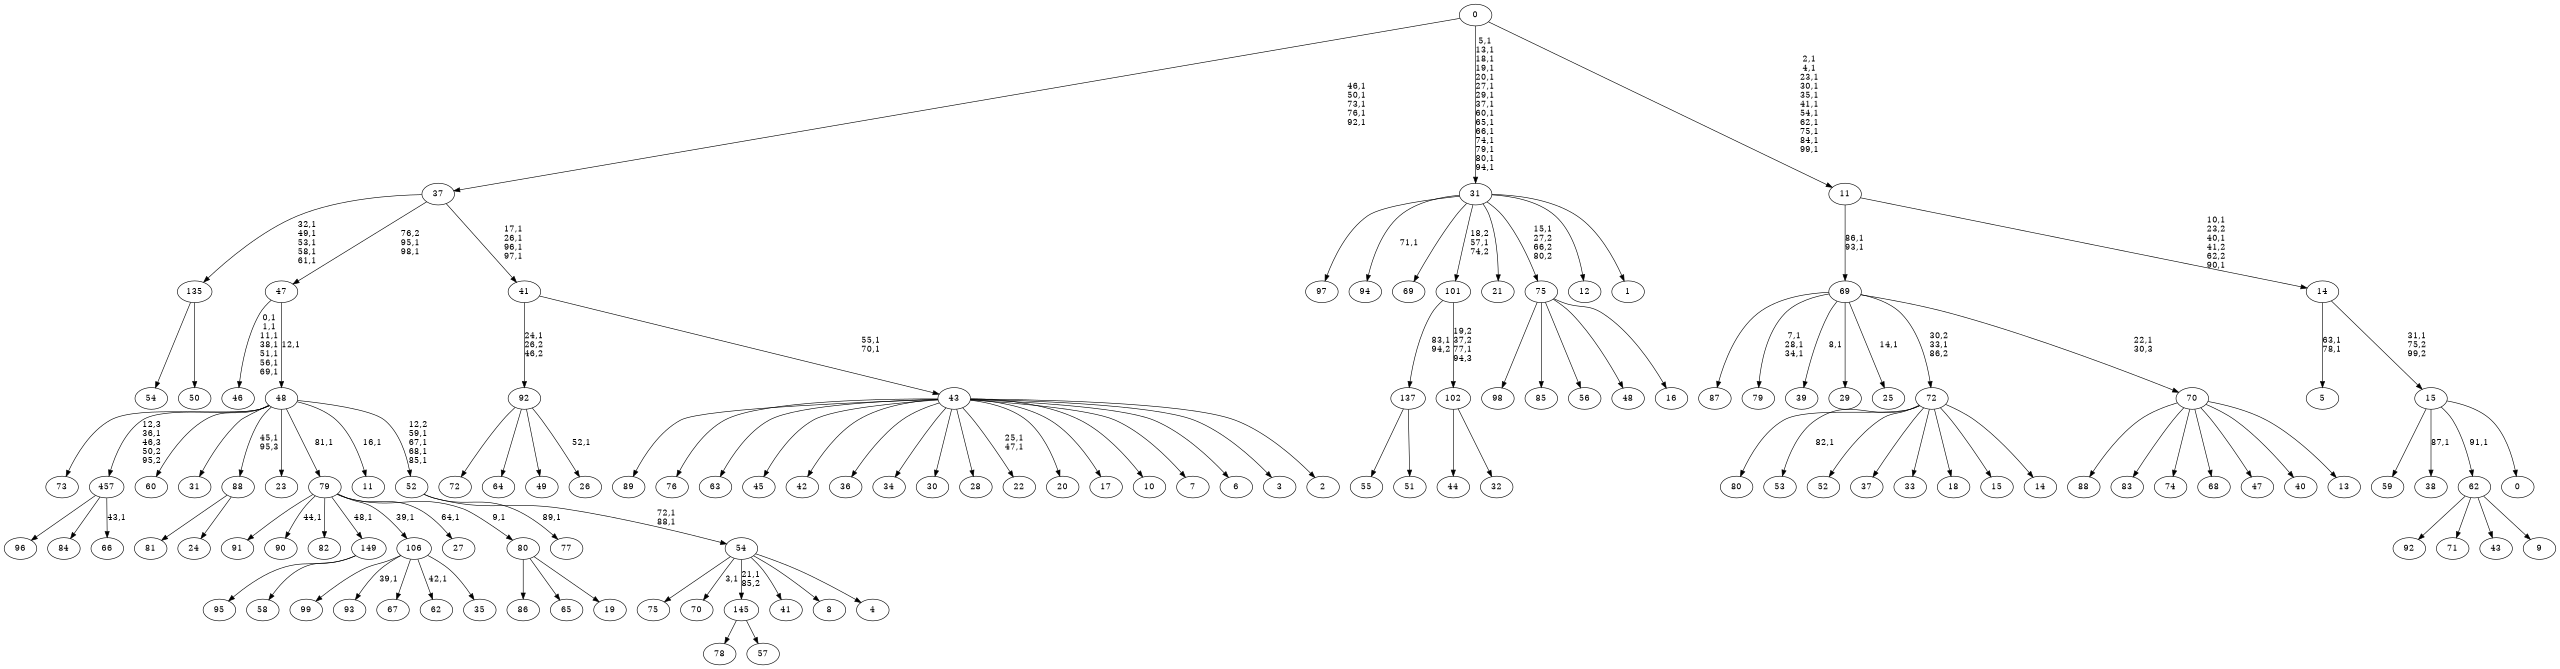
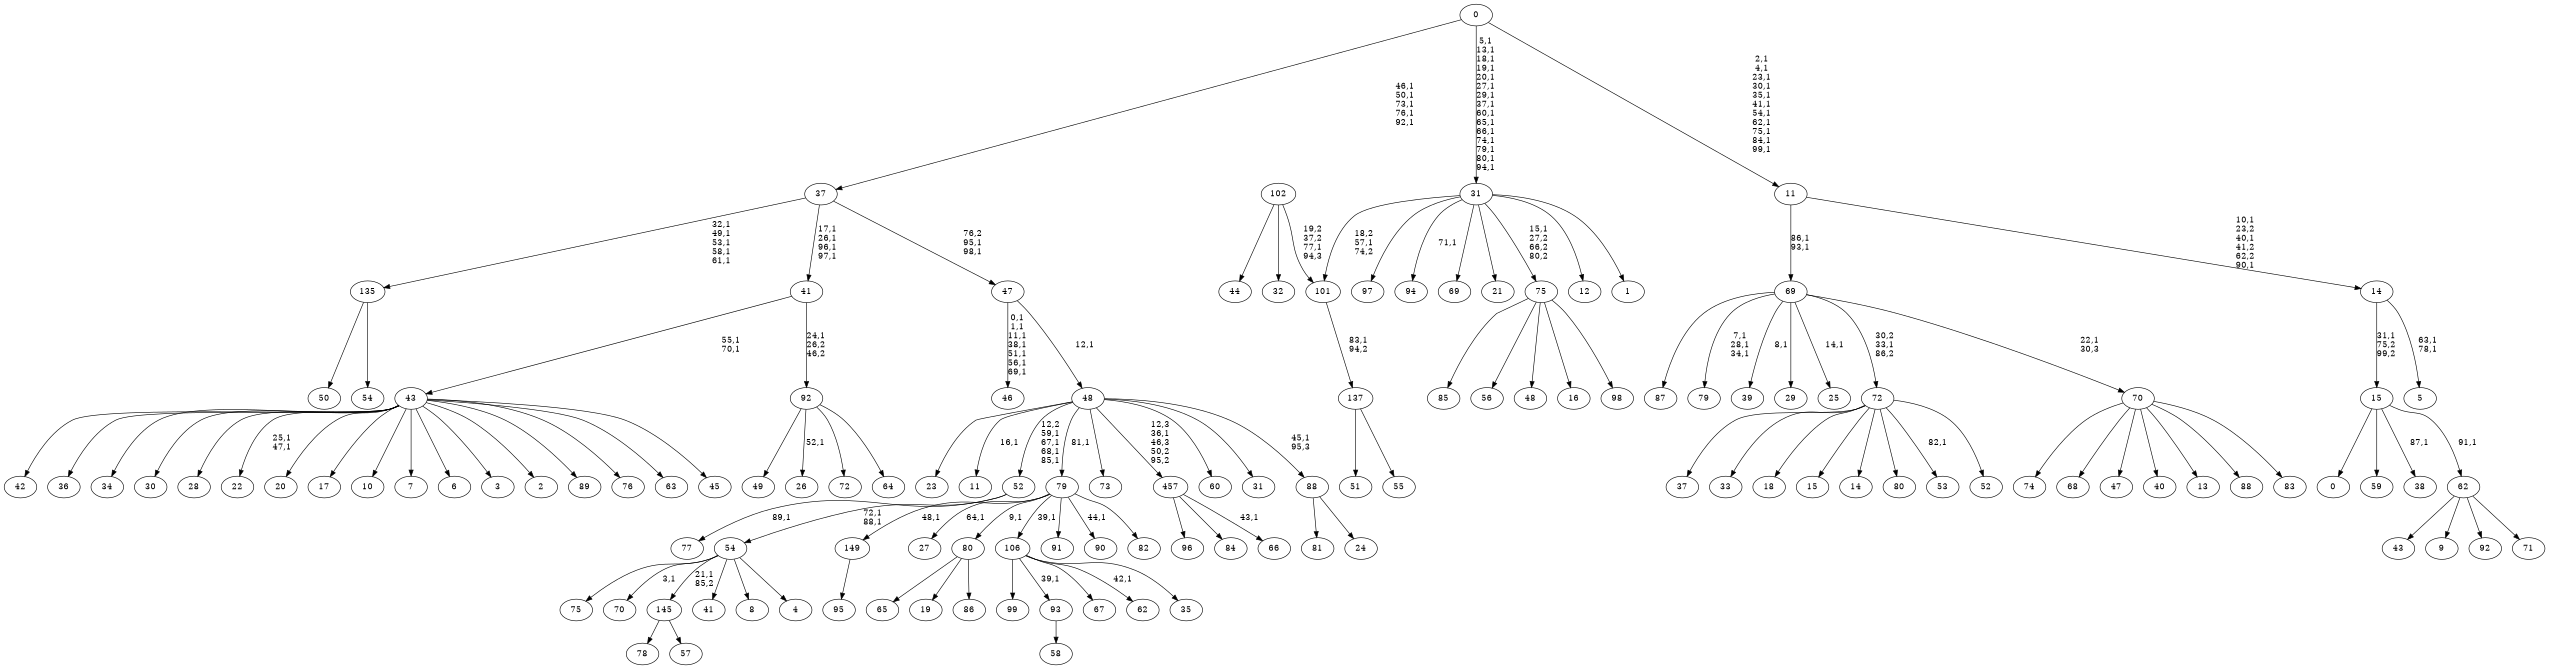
edge "101" -> "102": reversed
edge "149" -> "58": now "93" -> "58"
